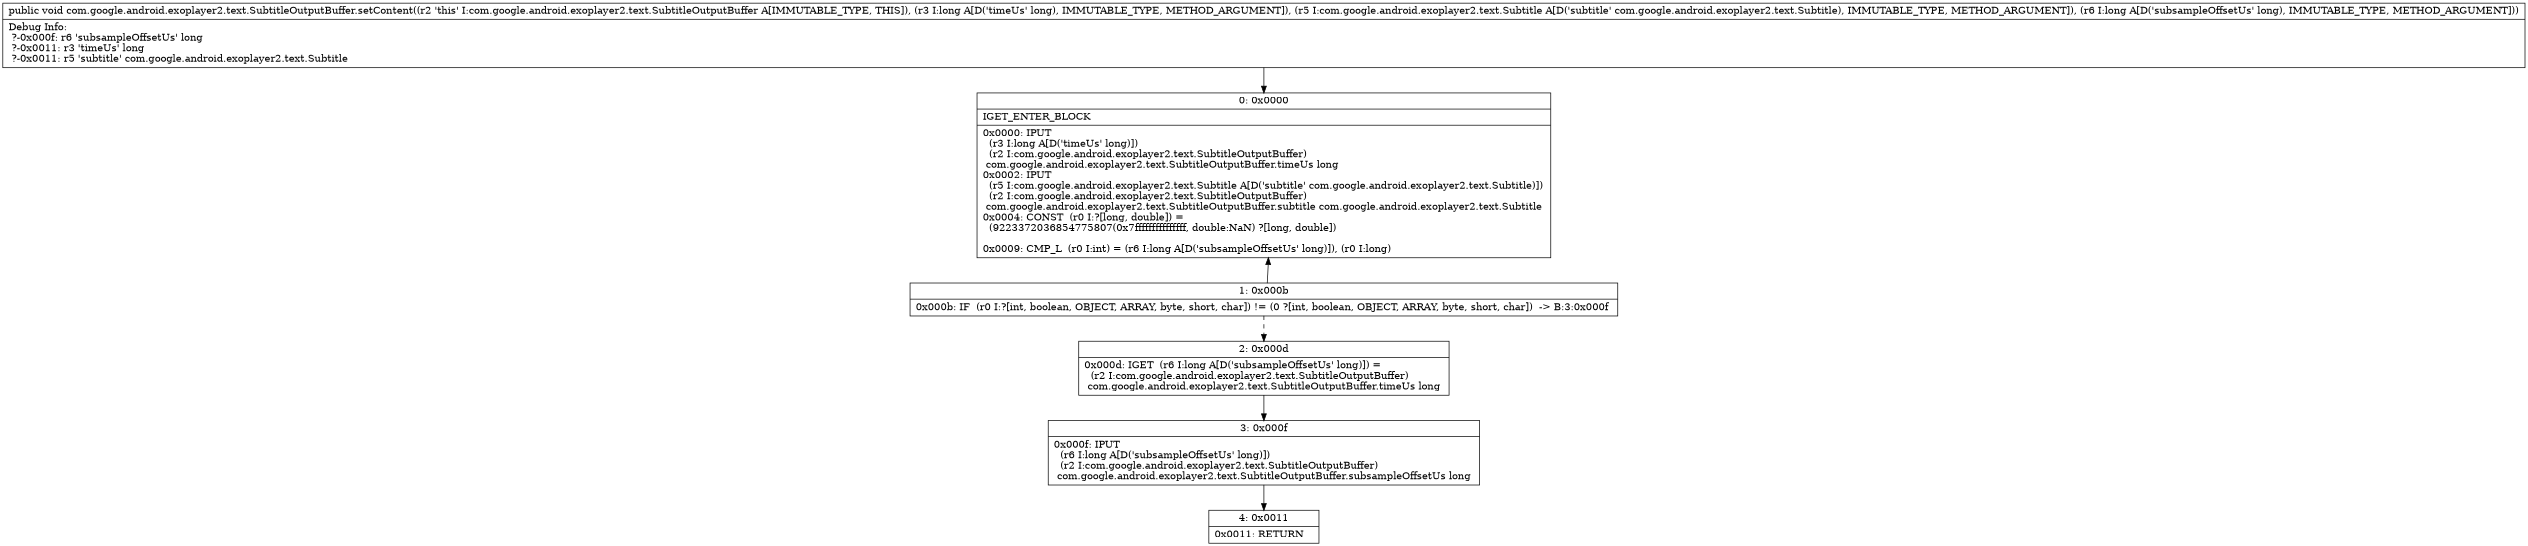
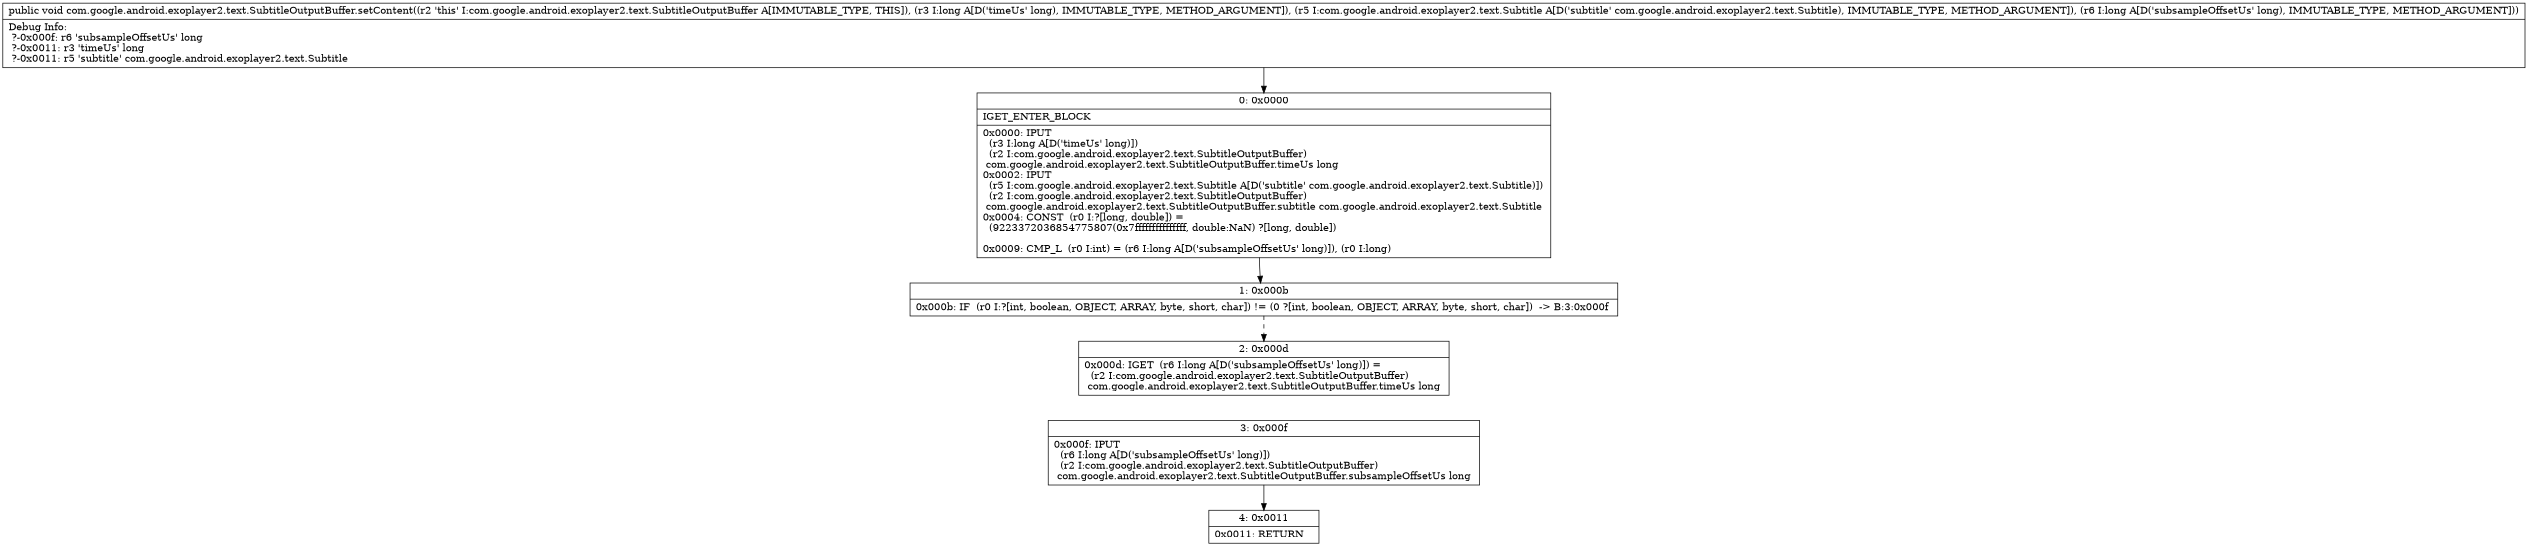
edge "1: 0x000b" -> "0: 0x0000": reversed
edge "2: 0x000d" -> "3: 0x000f": removed
